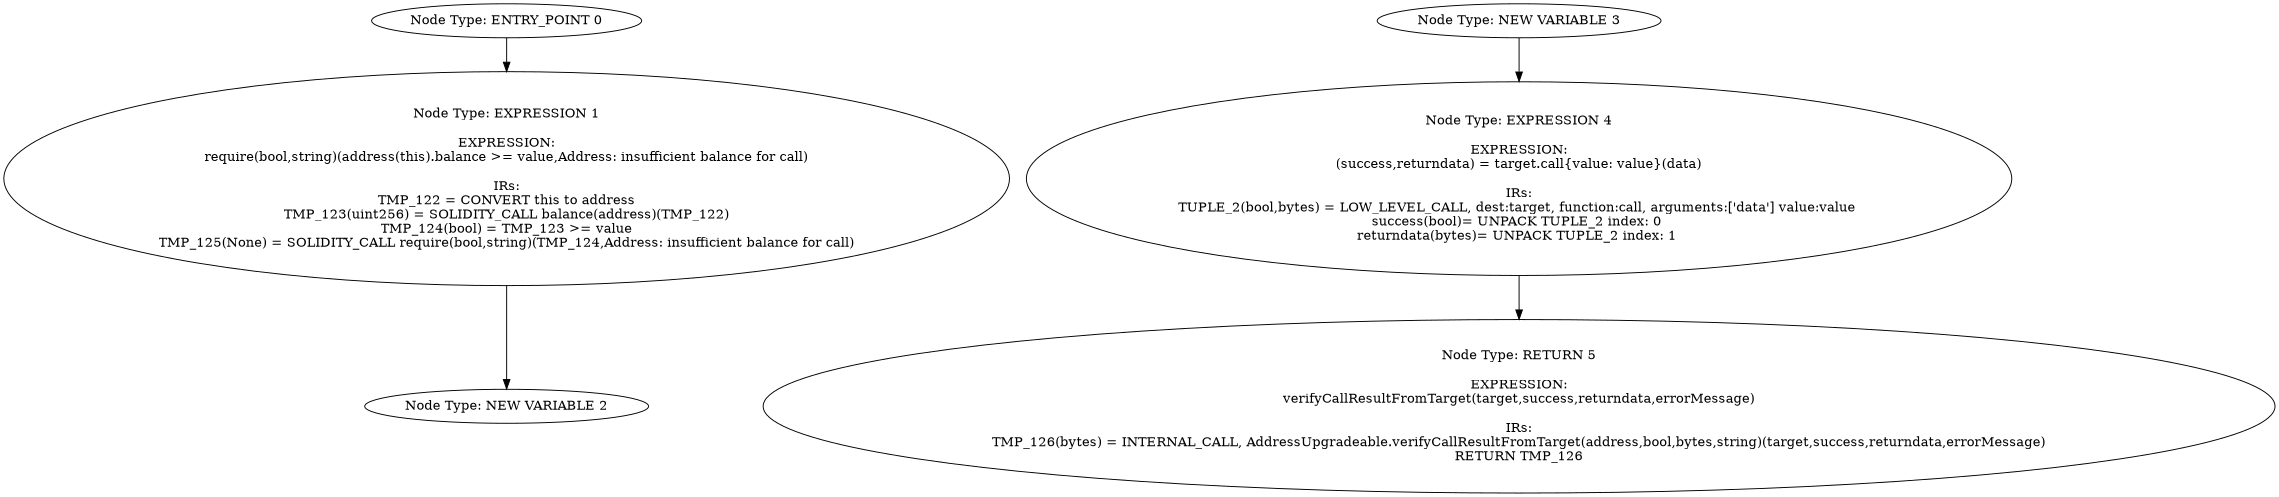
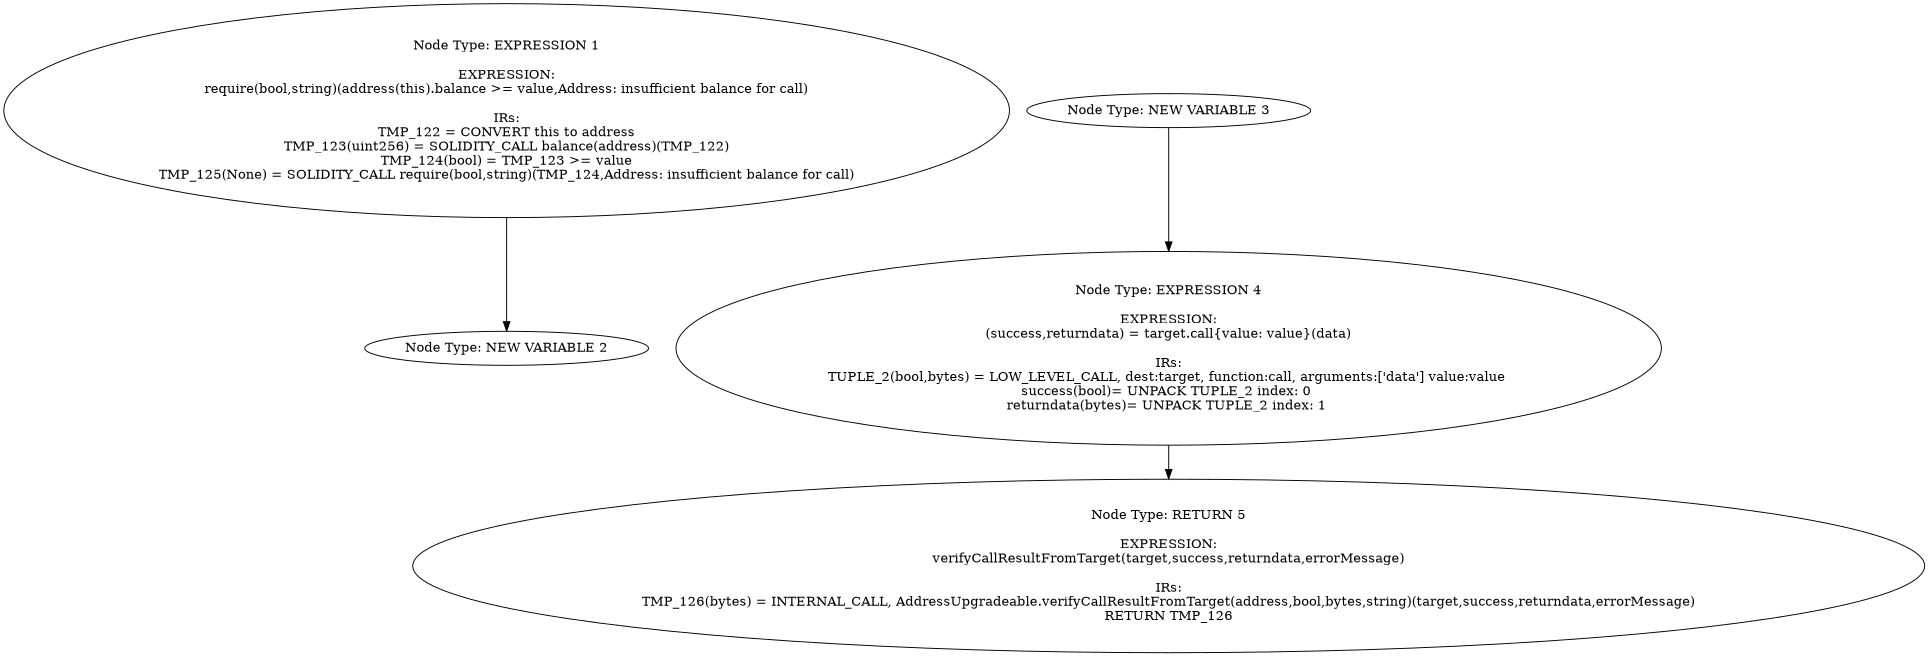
node "Node Type: ENTRY_POINT 0": removed
